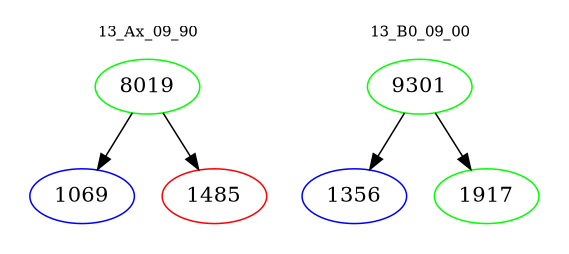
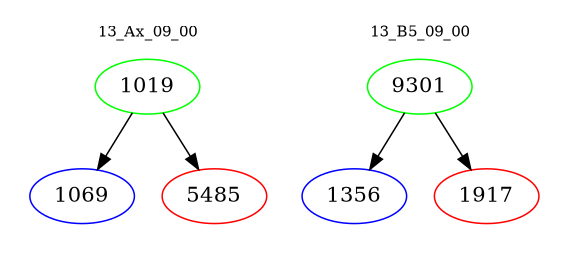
cluster "13_Ax_09_90": label "13_Ax_09_90" -> "13_Ax_09_00"
cluster "13_B0_09_00": label "13_B0_09_00" -> "13_B5_09_00"
node "8019": label "8019" -> "1019"
node "1485": label "1485" -> "5485"
node "1917": color green -> red
